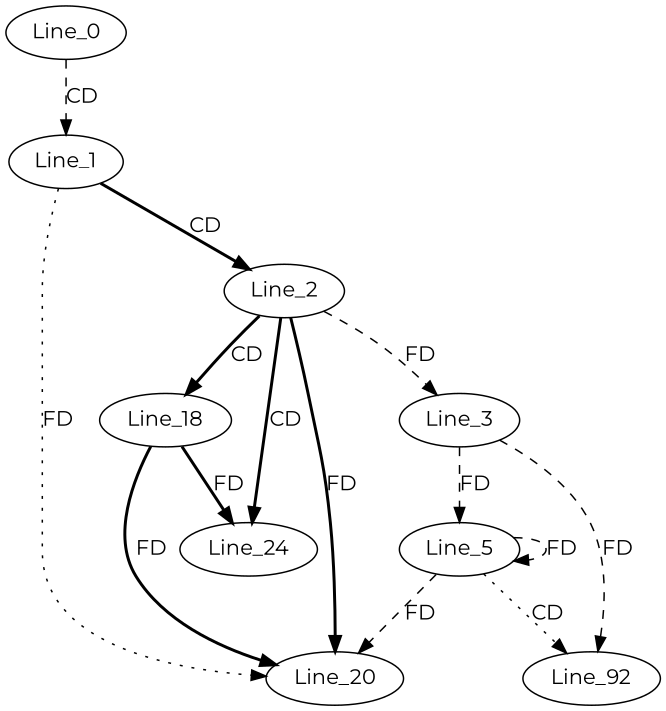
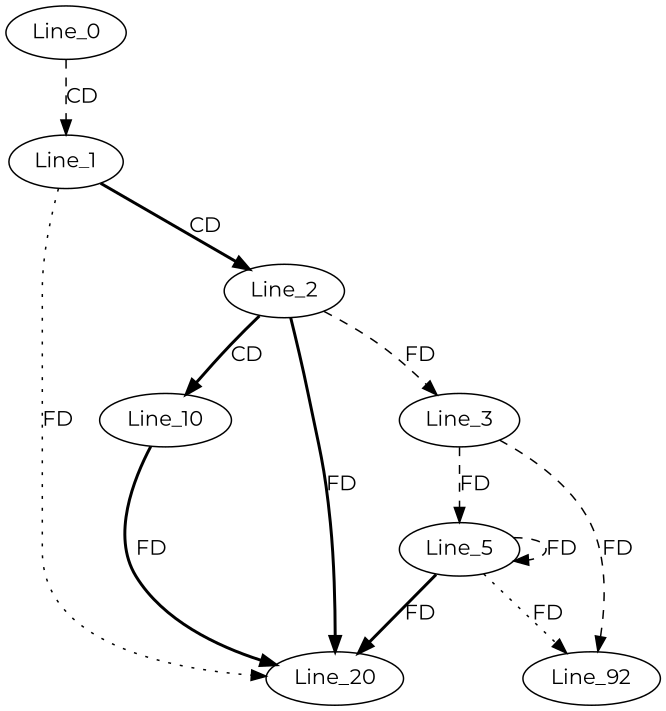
node "Line_18": label "Line_18" -> "Line_10"
node "Line_24": removed
edge "Line_5" -> "Line_20": style dashed -> bold
edge "Line_5" -> "Line_92": label "CD" -> "FD"
